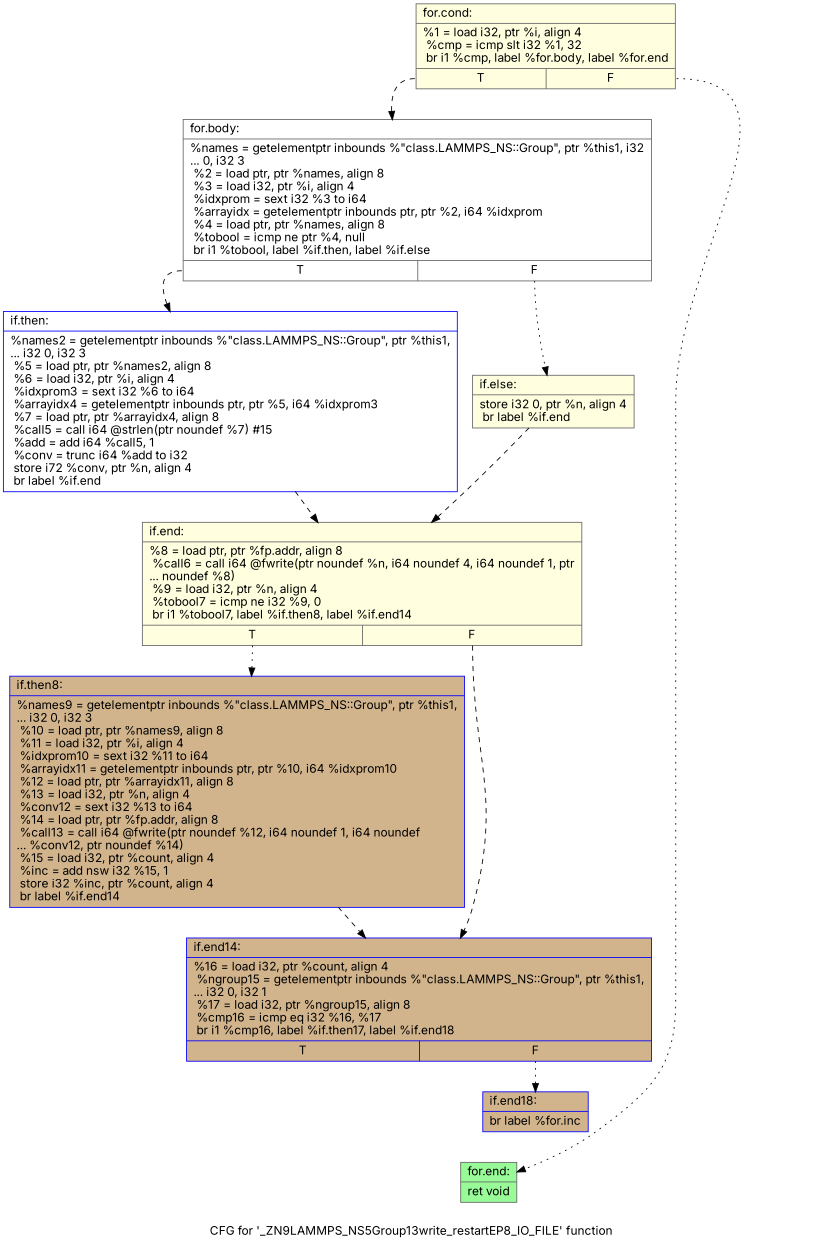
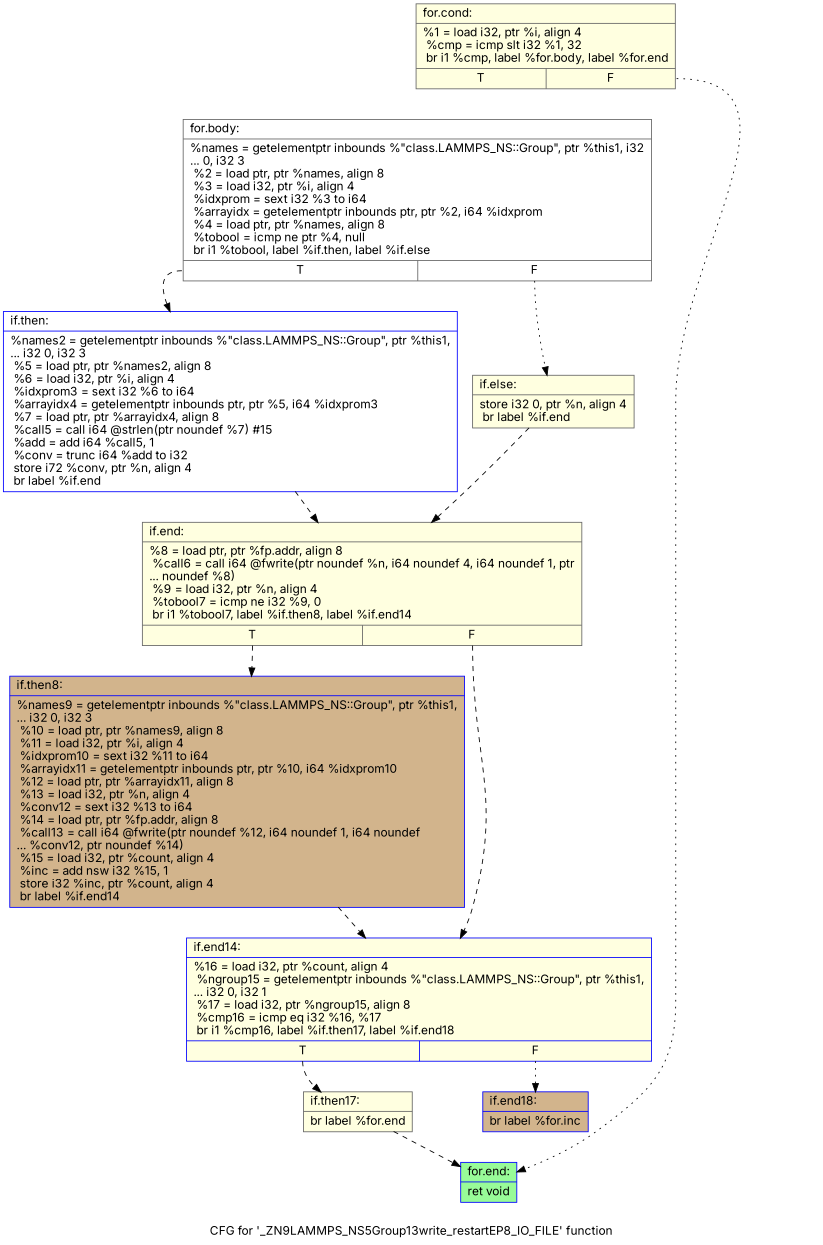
edge "for.cond:" -> "for.body:": removed
edge "if.end:" -> "if.then8:": style dotted -> dashed
node "if.end14:": fillcolor tan -> lightyellow
node "if.then17:": added
node "for.end:": color gray40 -> blue
